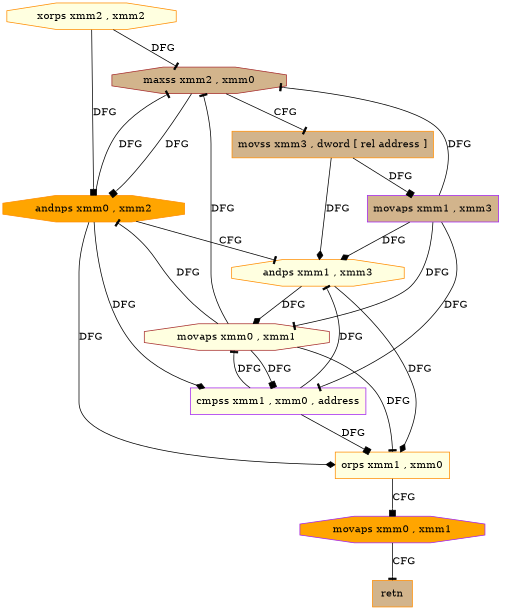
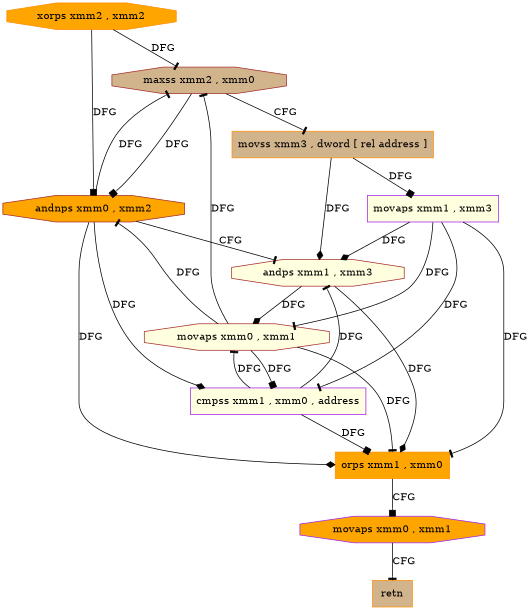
node "xorps xmm2 , xmm2": fillcolor lightyellow -> orange
edge "movaps xmm1 , xmm3" -> "maxss xmm2 , xmm0": now "movaps xmm1 , xmm3" -> "orps xmm1 , xmm0"
node "andnps xmm0 , xmm2": color darkorange -> brown
node "movaps xmm1 , xmm3": fillcolor tan -> lightyellow
node "andps xmm1 , xmm3": color darkorange -> brown
node "orps xmm1 , xmm0": fillcolor lightyellow -> orange
